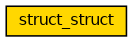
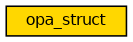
node "struct_struct": label "struct_struct" -> "opa_struct"
